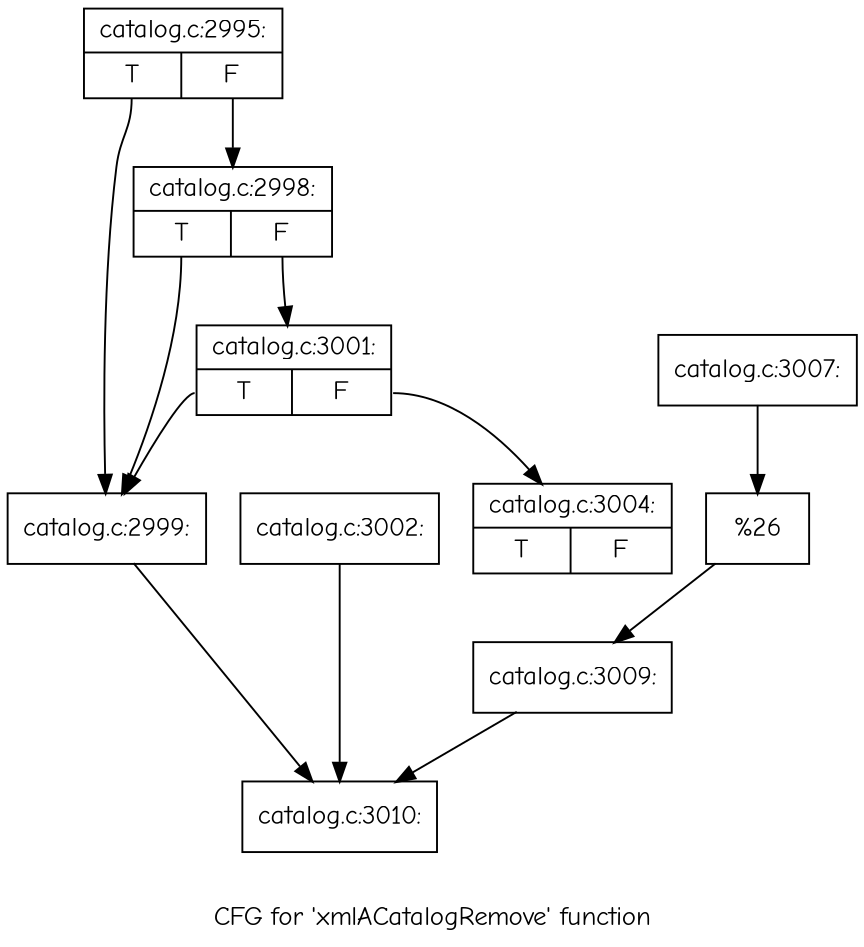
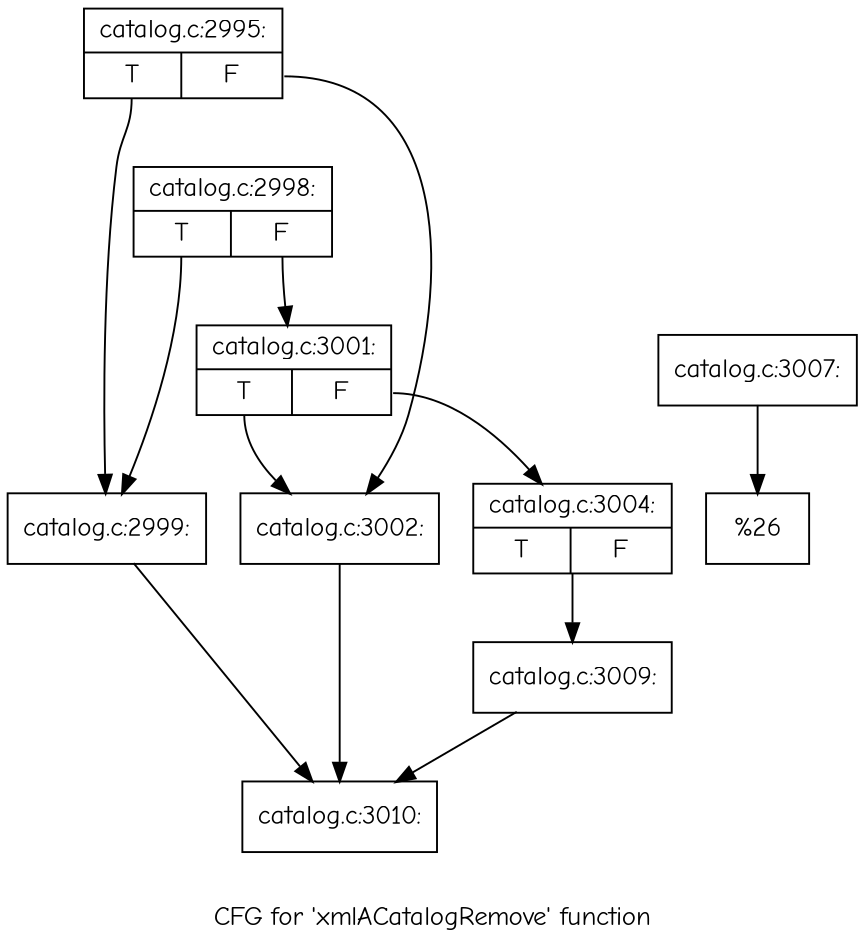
edge "catalog.c:2995:" -> "catalog.c:2998:": now "catalog.c:2995:" -> "catalog.c:3002:"
edge "catalog.c:3001:" -> "catalog.c:2999:": now "catalog.c:3001:" -> "catalog.c:3002:"
edge "%26" -> "catalog.c:3009:": now "catalog.c:3004:" -> "catalog.c:3009:"
